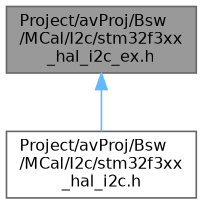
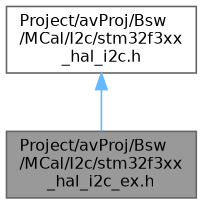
edge "Project/avProj/Bsw /MCal/I2c/stm32f3xx _hal_i2c.h" -> "Project/avProj/Bsw /MCal/I2c/stm32f3xx _hal_i2c_ex.h": reversed
